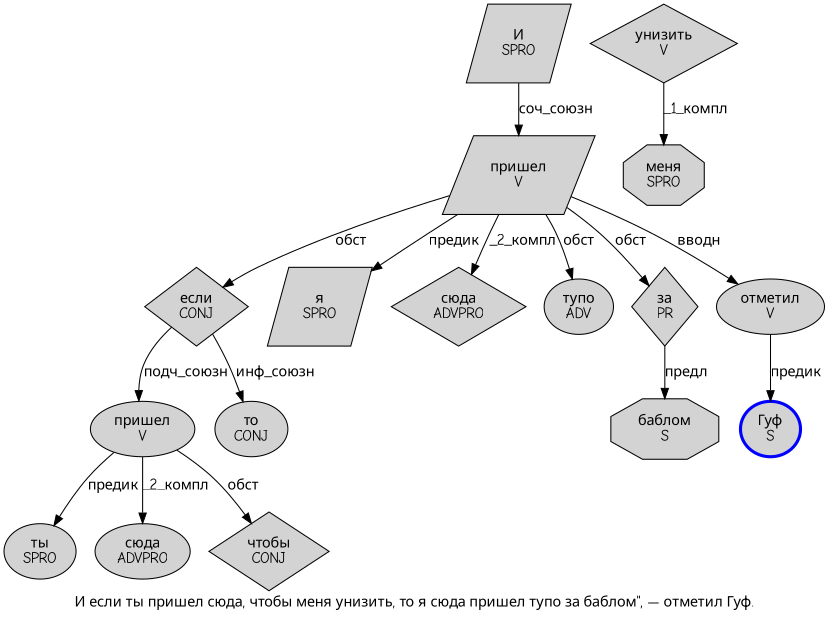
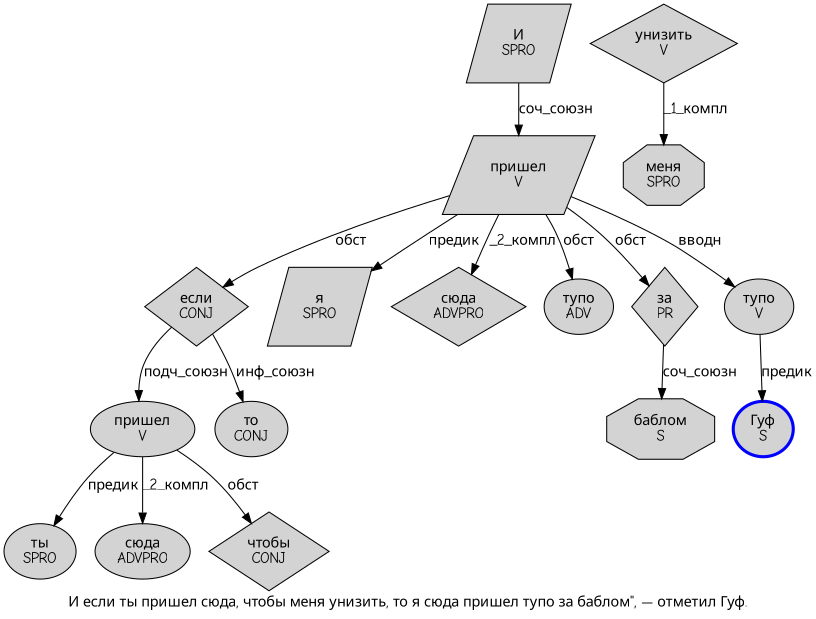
node "отметил V": label "отметил V" -> "тупо V"
edge "за PR" -> "баблом S": label "предл" -> "соч_союзн"
